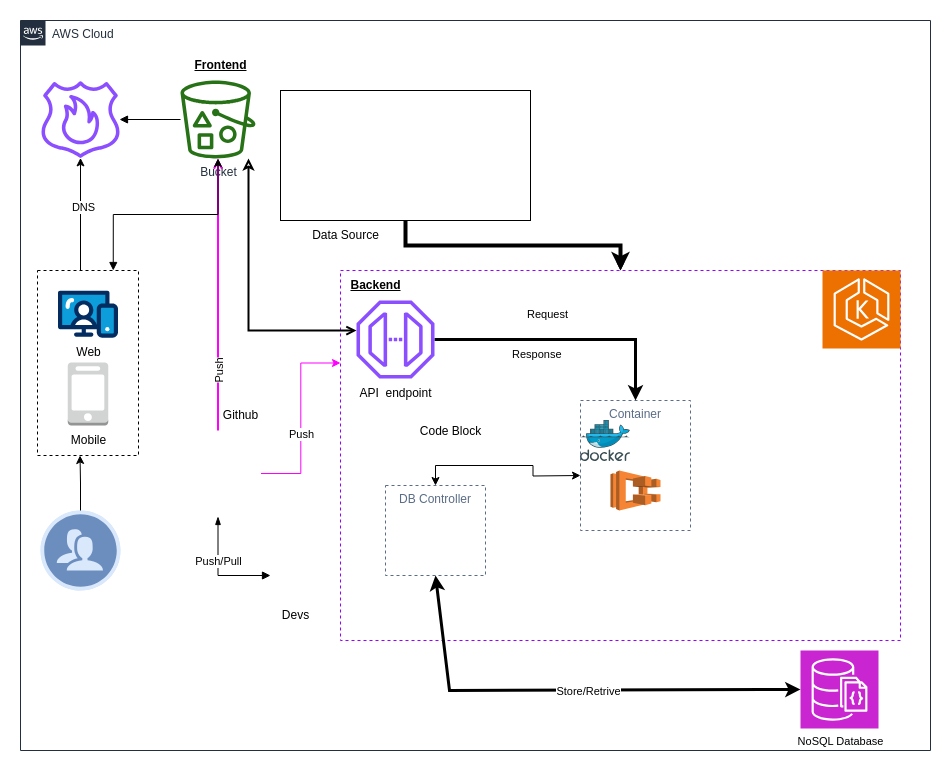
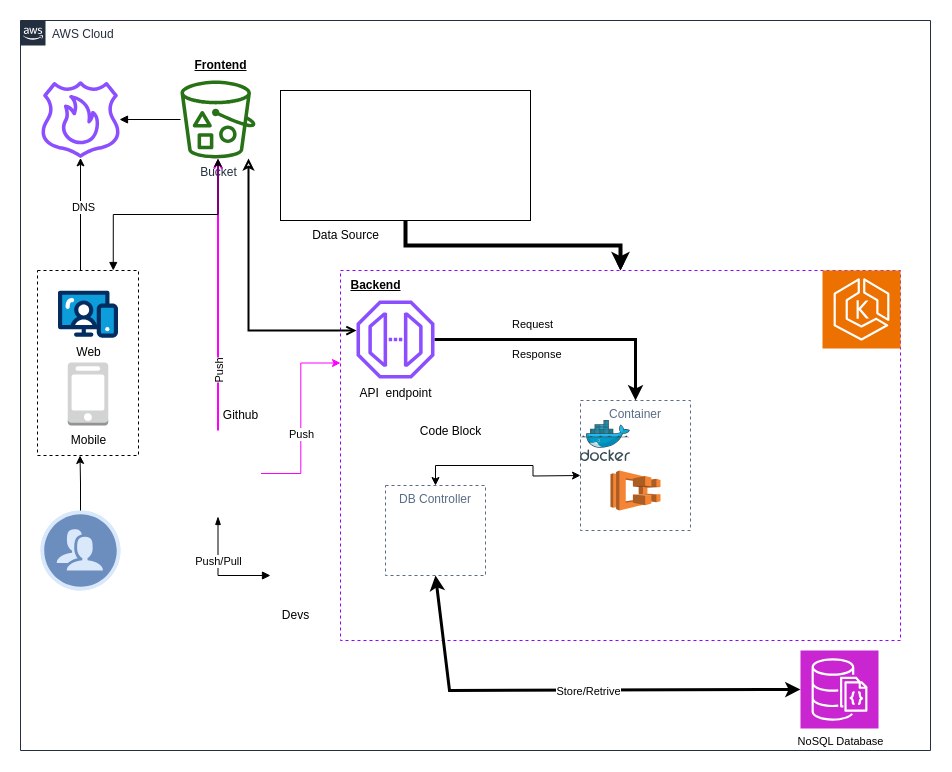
node "Request": moved (551, 311) -> (536, 321)
